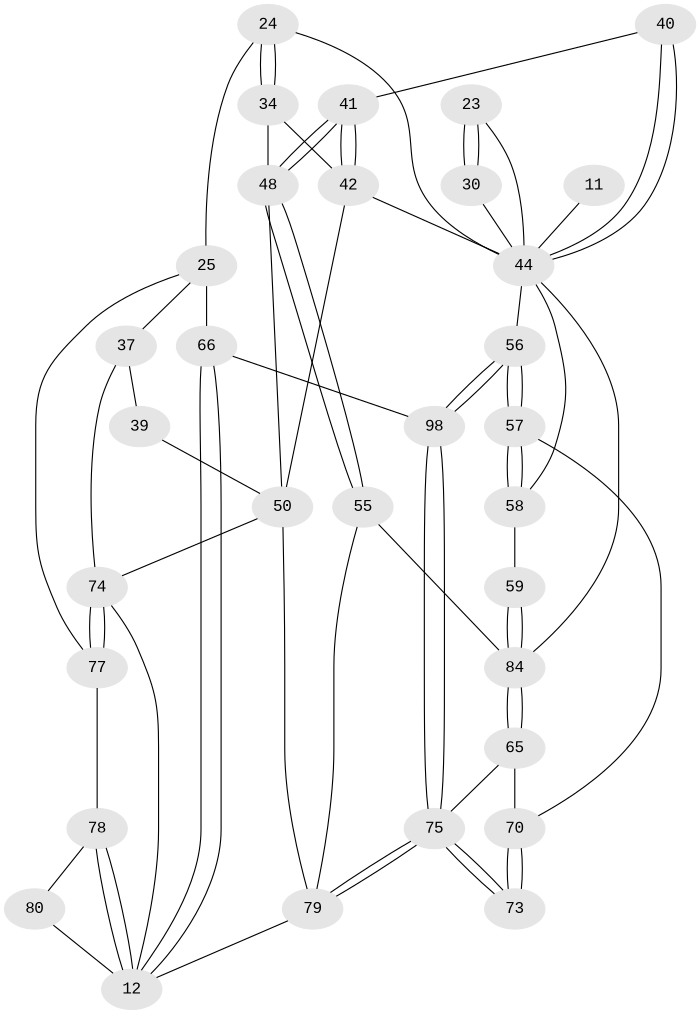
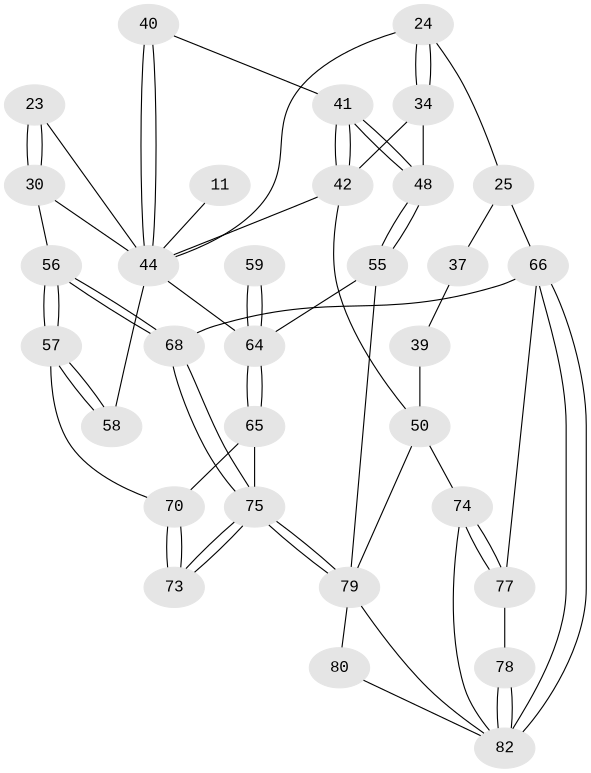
edge "44" -- "56": now "30" -- "56"
edge "48" -- "50": removed
node "98": label "98" -> "68"
edge "25" -- "77": now "66" -- "77"
edge "37" -- "74": removed
edge "58" -- "59": removed
node "84": label "84" -> "64"
edge "78" -- "80": now "79" -- "80"
node "12": label "12" -> "82"
